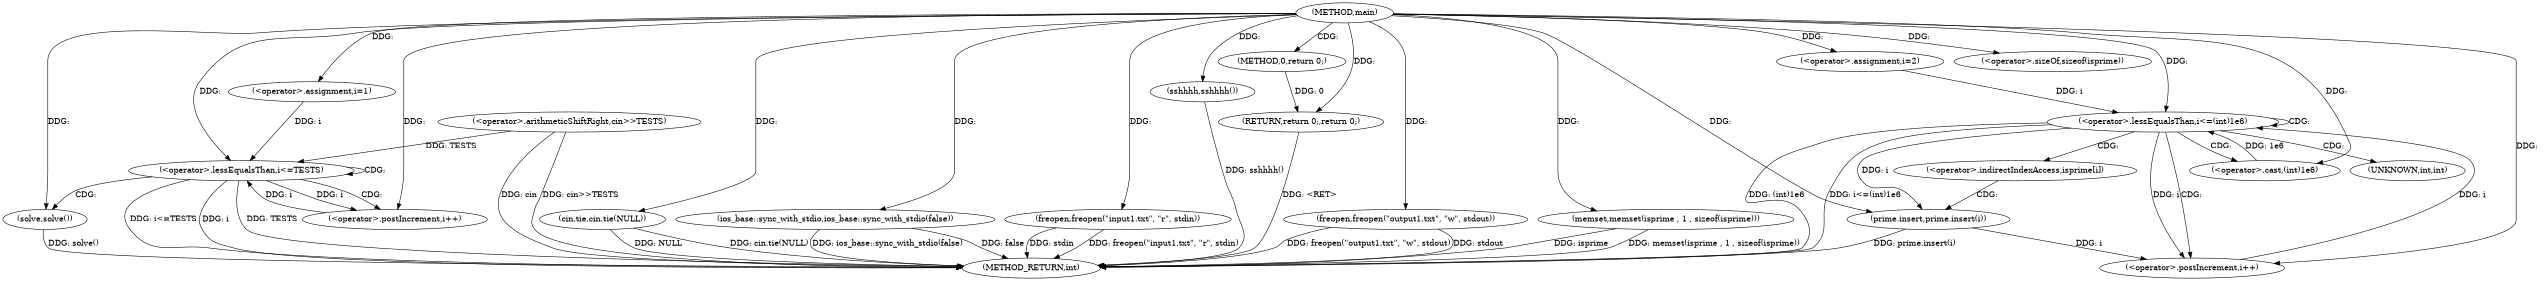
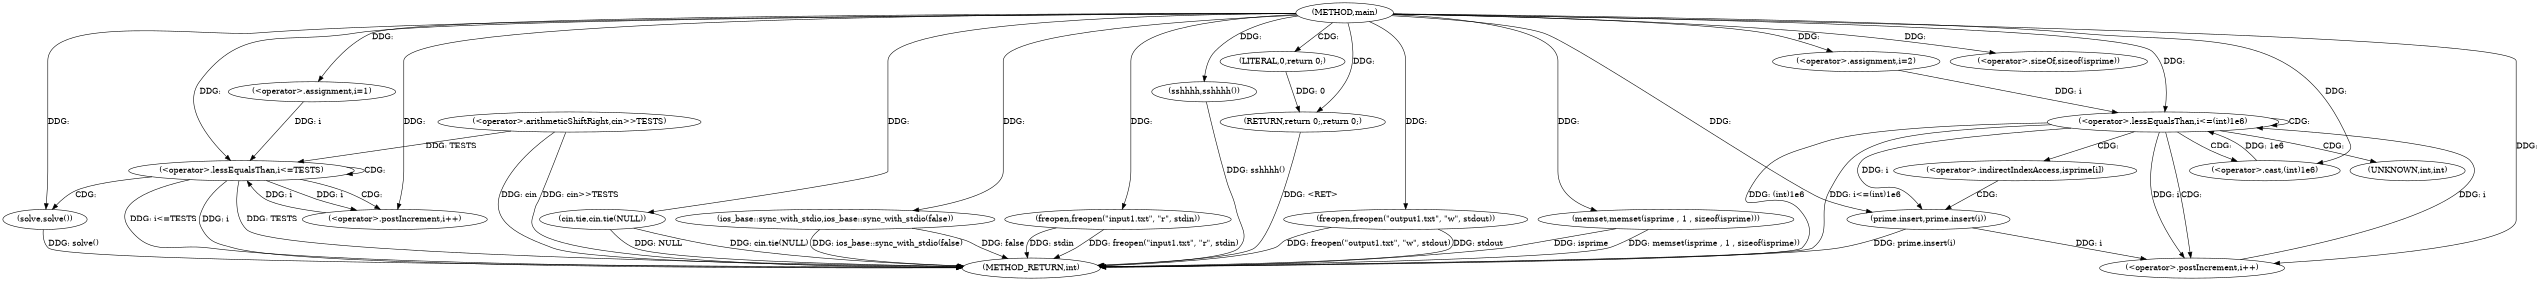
node "(METHOD,0,return 0;)": label "(METHOD,0,return 0;)" -> "(LITERAL,0,return 0;)"
